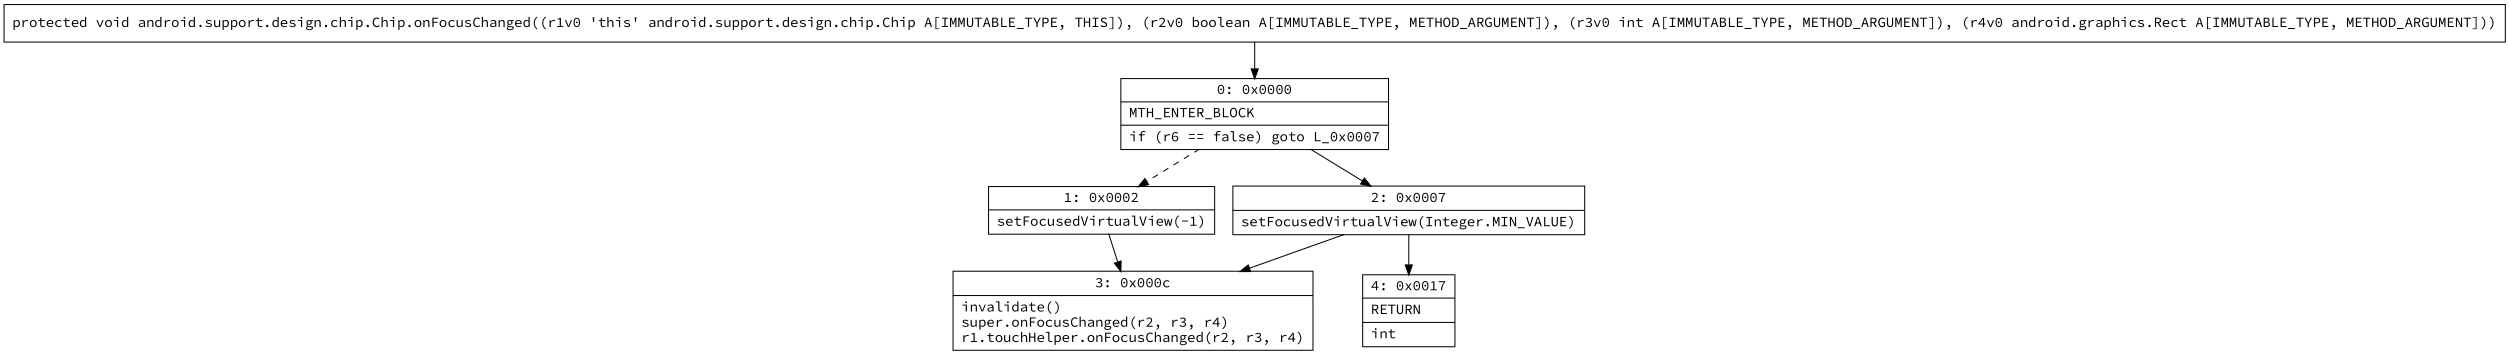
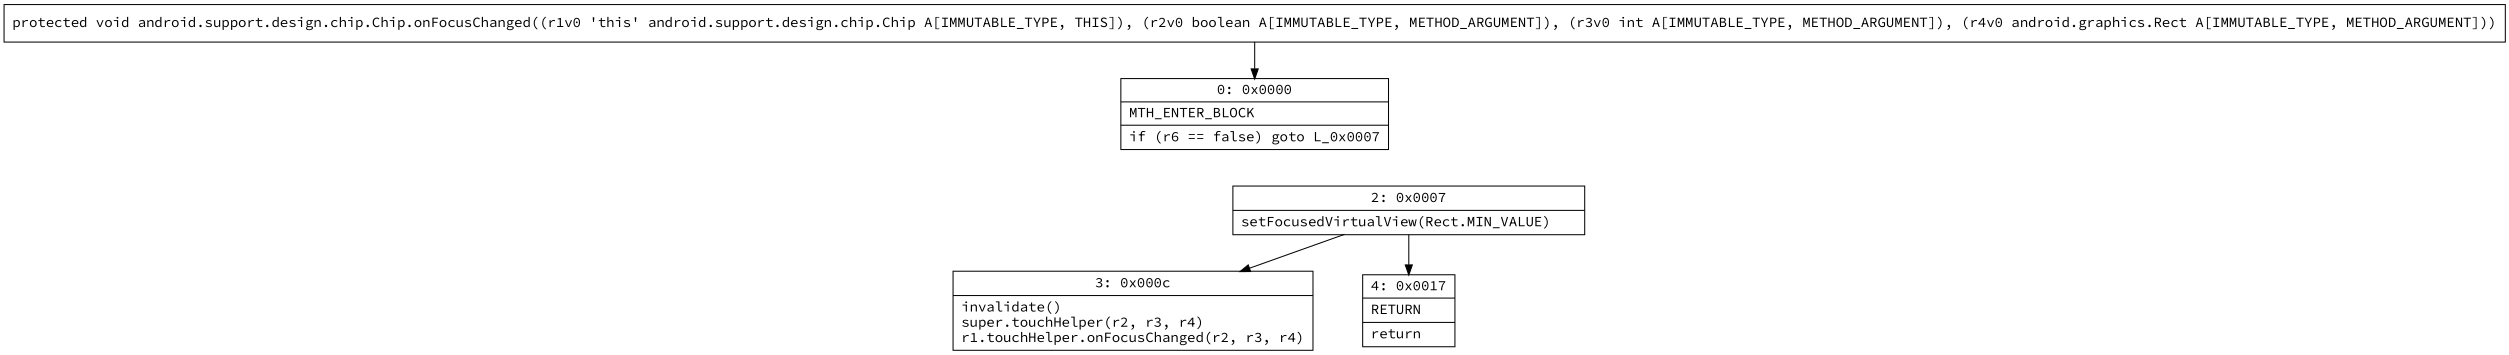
edge "0: 0x0000" -> "2: 0x0007": removed
node "1: 0x0002": removed
node "2: 0x0007": text "setFocusedVirtualView(Integer.MIN_VALUE)" -> "setFocusedVirtualView(Rect.MIN_VALUE)"
node "3: 0x000c": text "super.onFocusChanged(r2, r3, r4)" -> "super.touchHelper(r2, r3, r4)"
node "4: 0x0017": text "int" -> "return"
